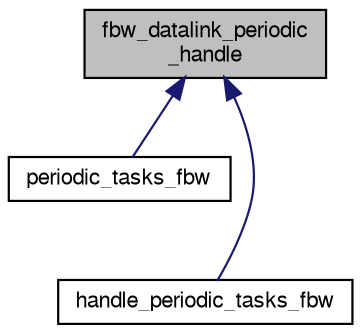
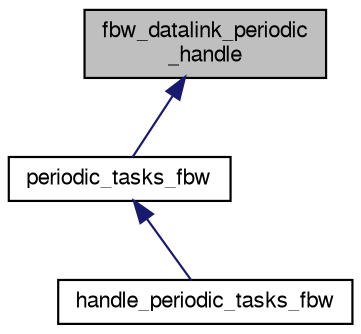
edge "handle_periodic_tasks_fbw" -> "fbw_datalink_periodic _handle": now "handle_periodic_tasks_fbw" -> "periodic_tasks_fbw"
